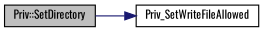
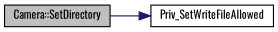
node "Priv::SetDirectory": label "Priv::SetDirectory" -> "Camera::SetDirectory"
